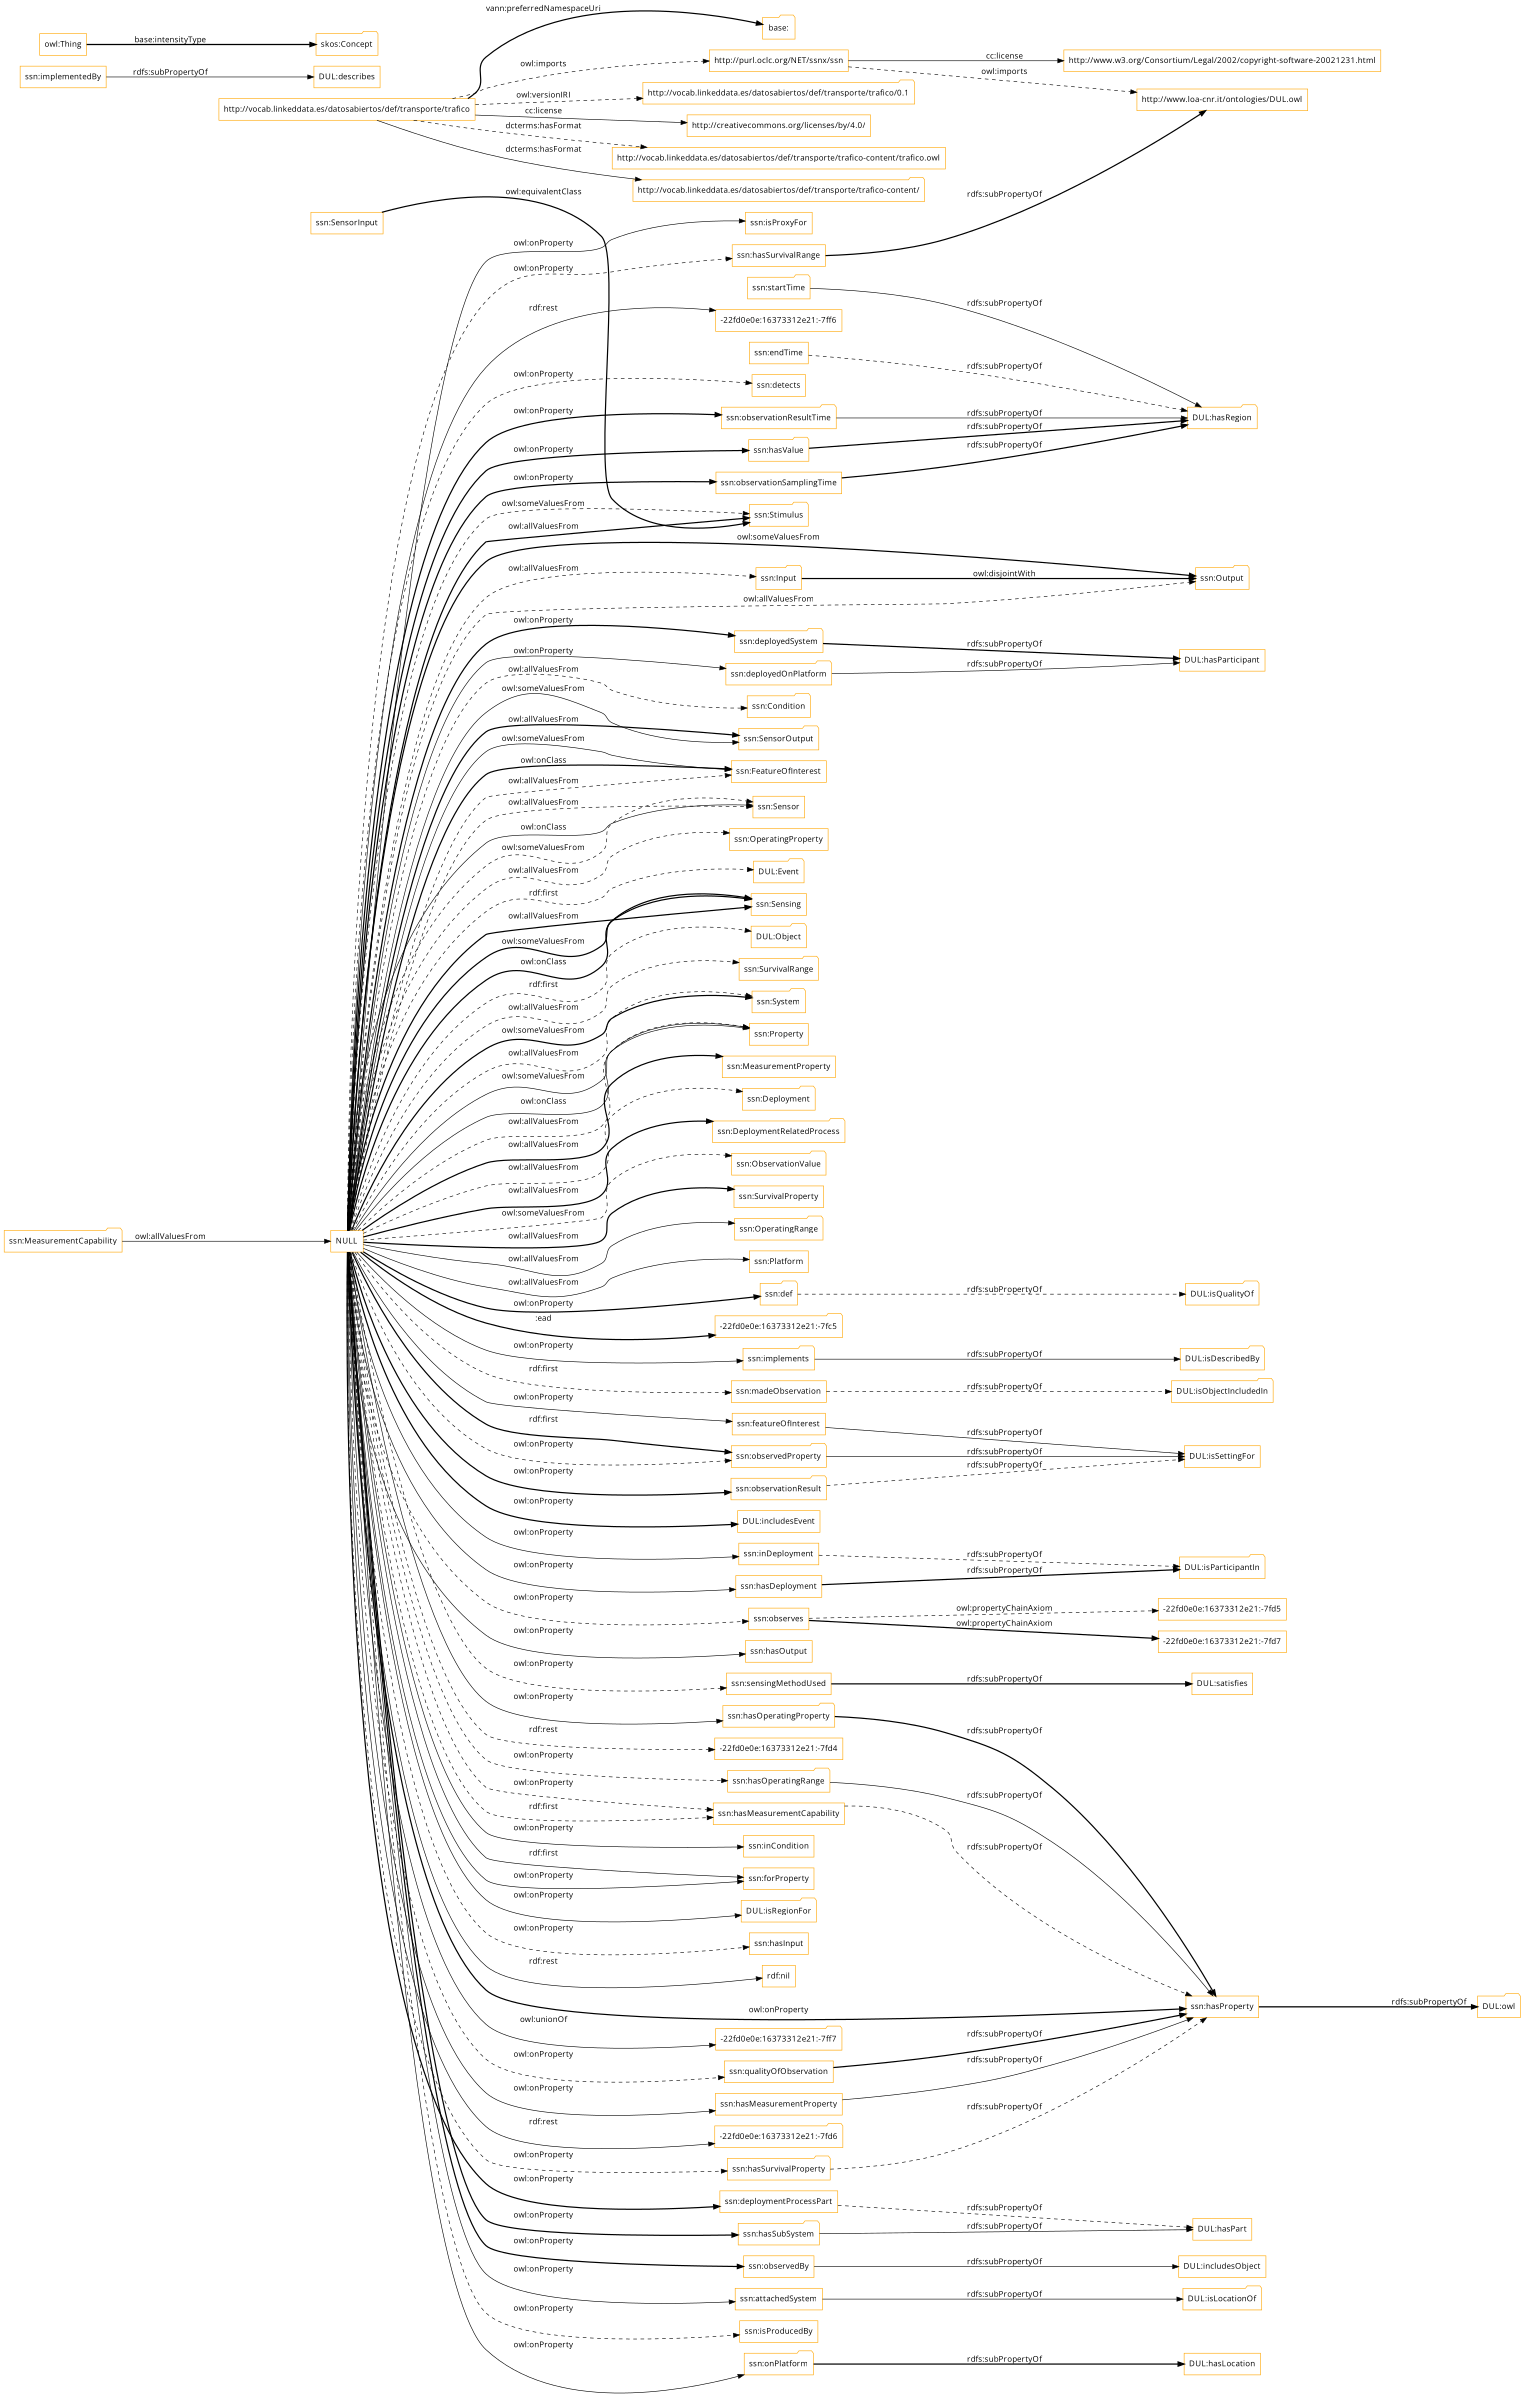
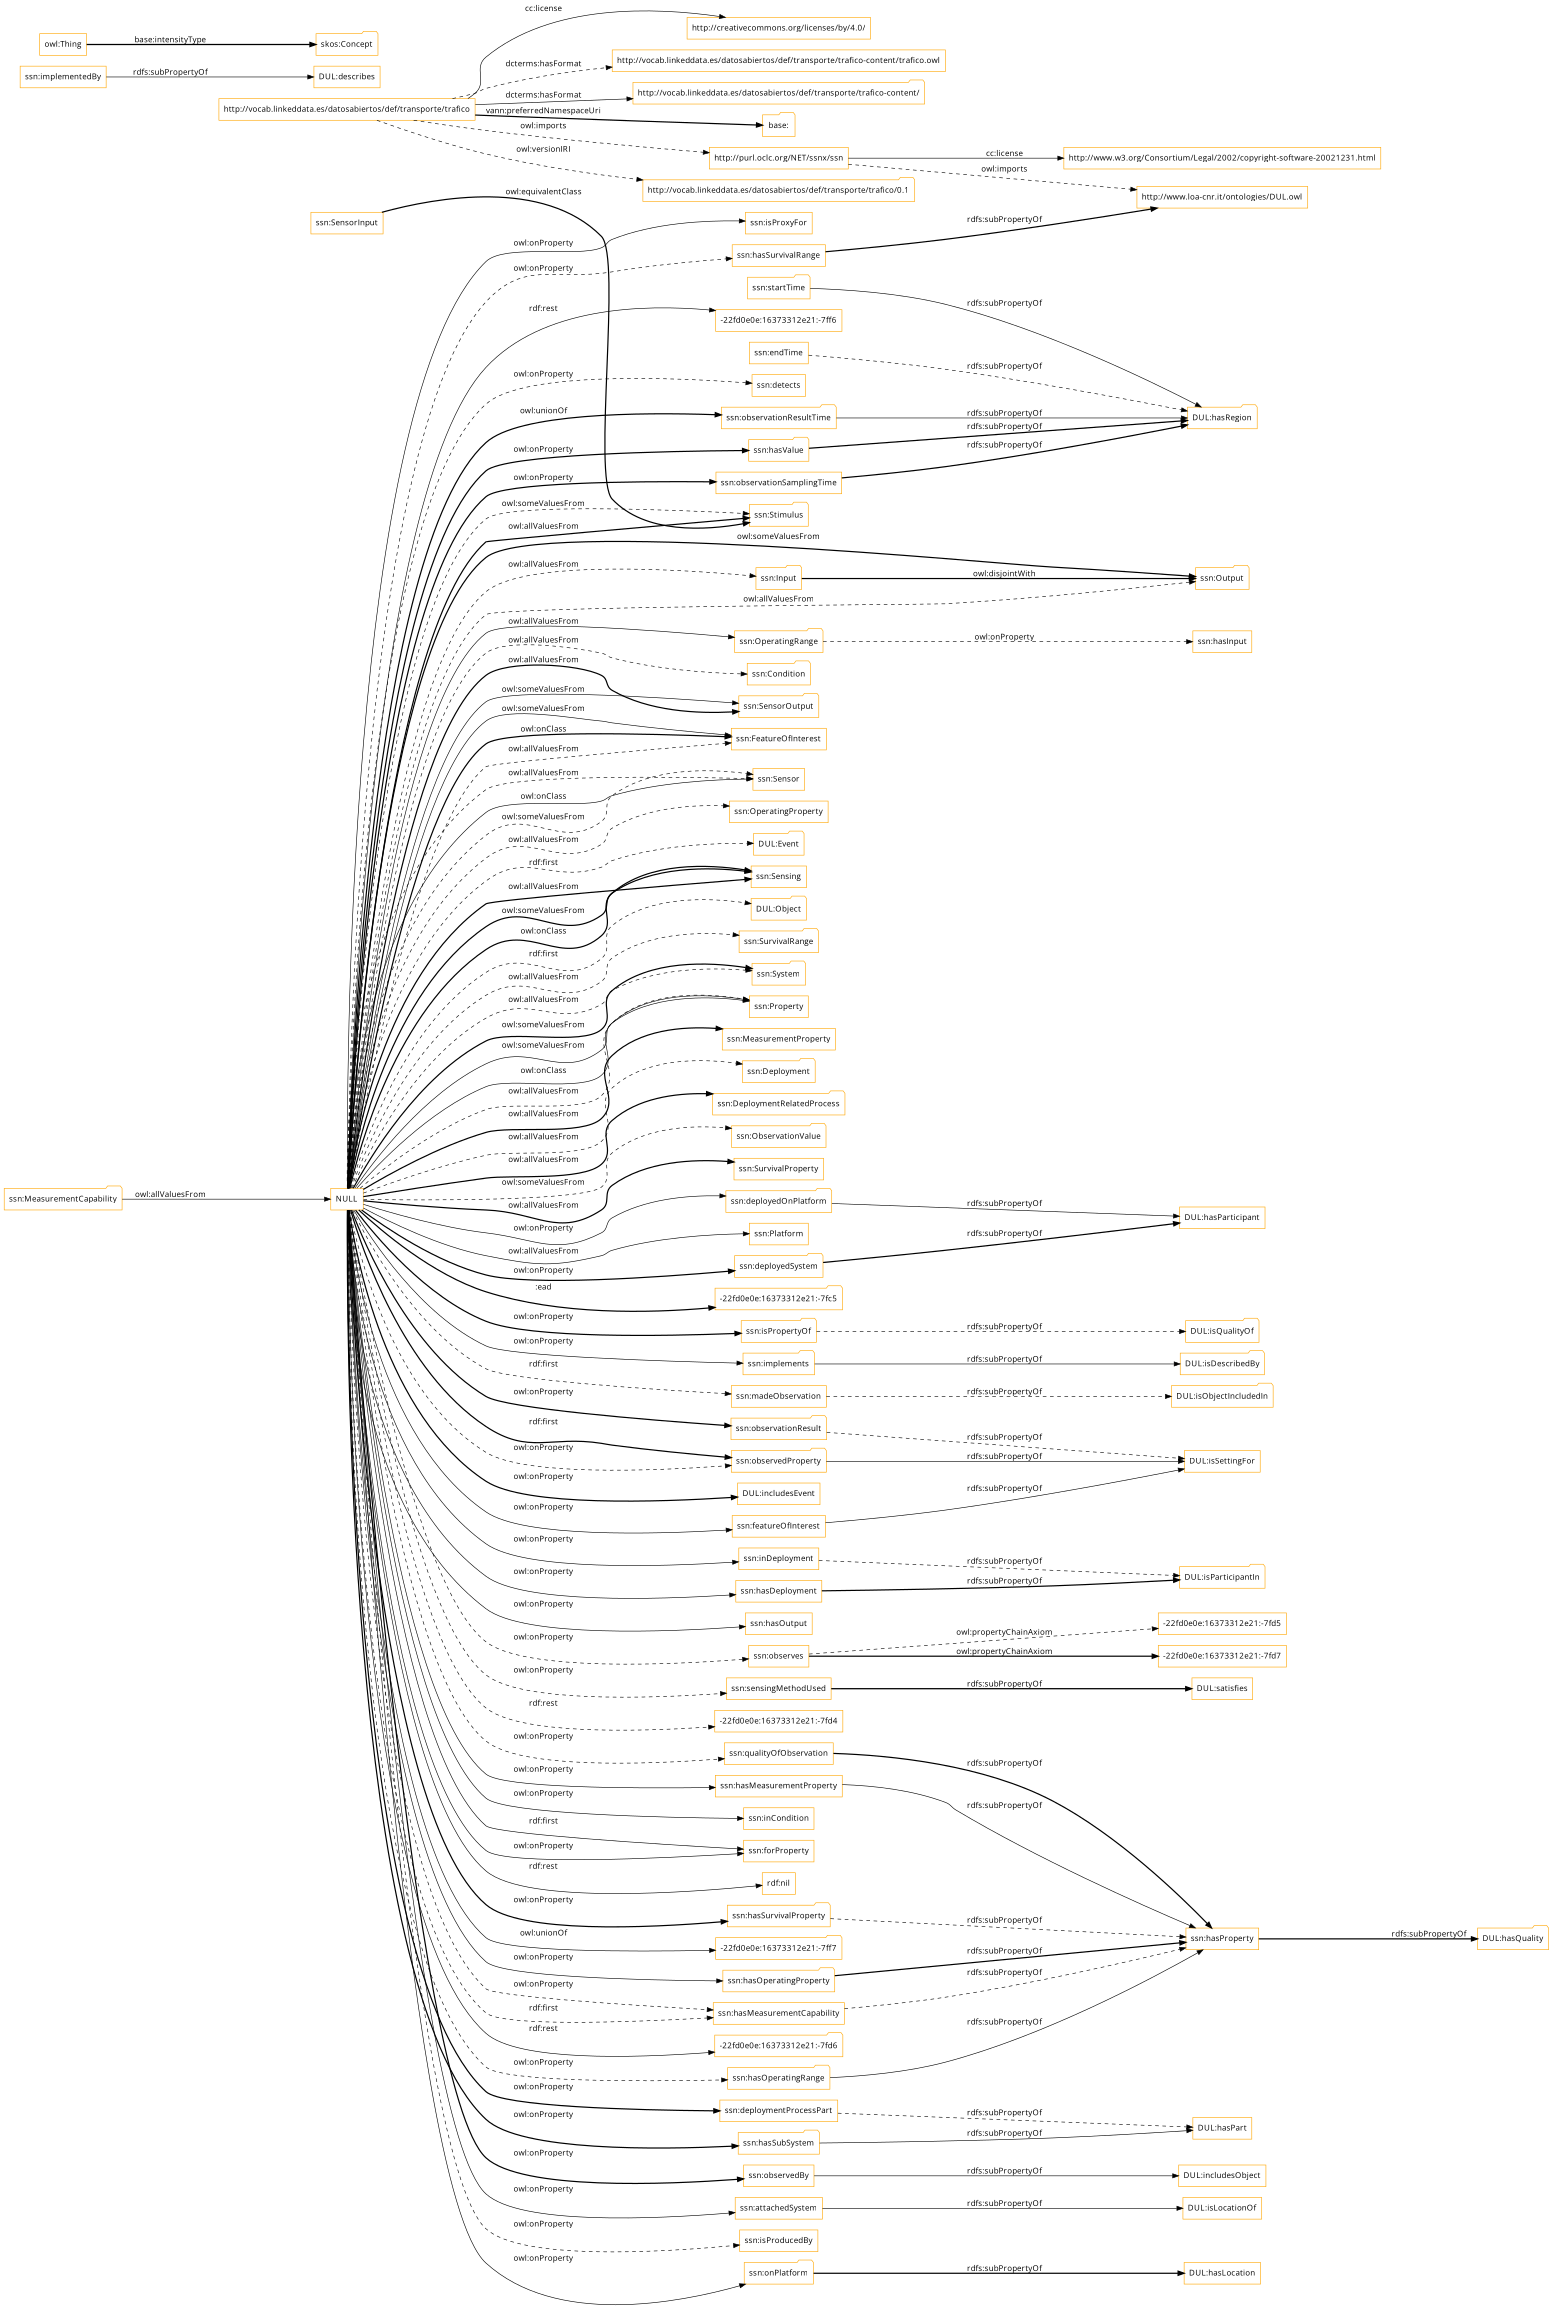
edge "NULL" -> "ssn:observationResultTime": label "owl:onProperty" -> "owl:unionOf"
node "ssn:def": label "ssn:def" -> "ssn:isPropertyOf"
edge "NULL" -> "ssn:hasInput": now "ssn:OperatingRange" -> "ssn:hasInput"
node "DUL:isRegionFor": removed
edge "NULL" -> "ssn:hasSurvivalProperty": style dashed -> bold
edge "NULL" -> "ssn:hasProperty": removed, label "owl:onProperty"
node "DUL:owl": label "DUL:owl" -> "DUL:hasQuality"
node "DUL:isLocationOf": shape folder -> box
